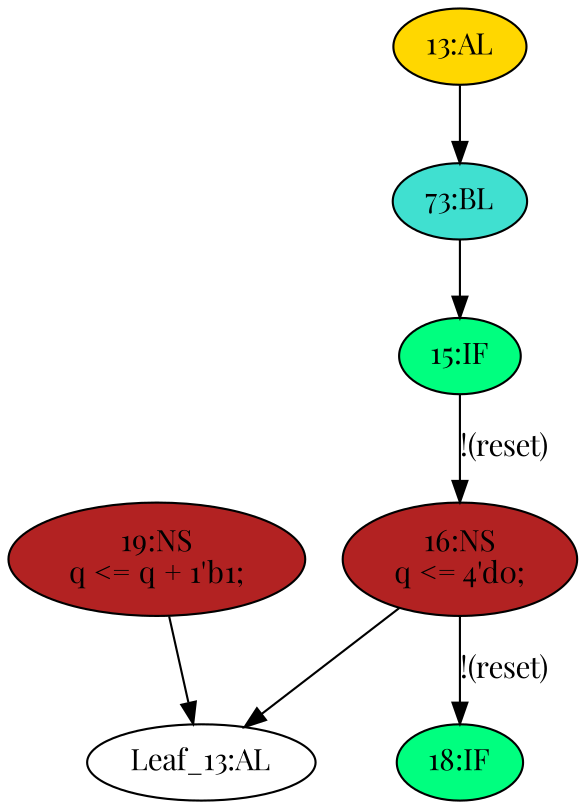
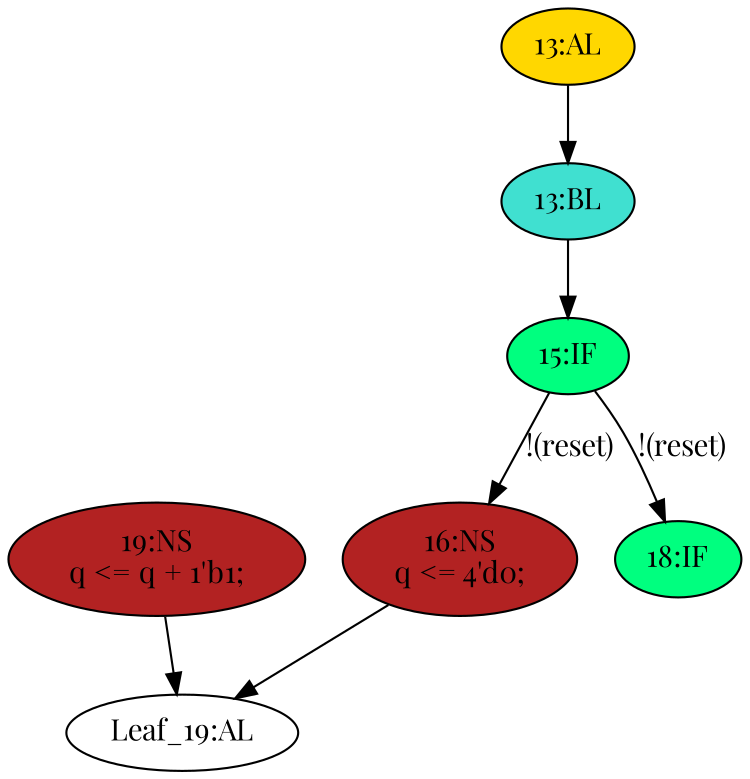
node "73:BL": label "73:BL" -> "13:BL"
edge "16:NS q <= 4'd0;" -> "18:IF": now "15:IF" -> "18:IF"
node "Leaf_13:AL": label "Leaf_13:AL" -> "Leaf_19:AL"
